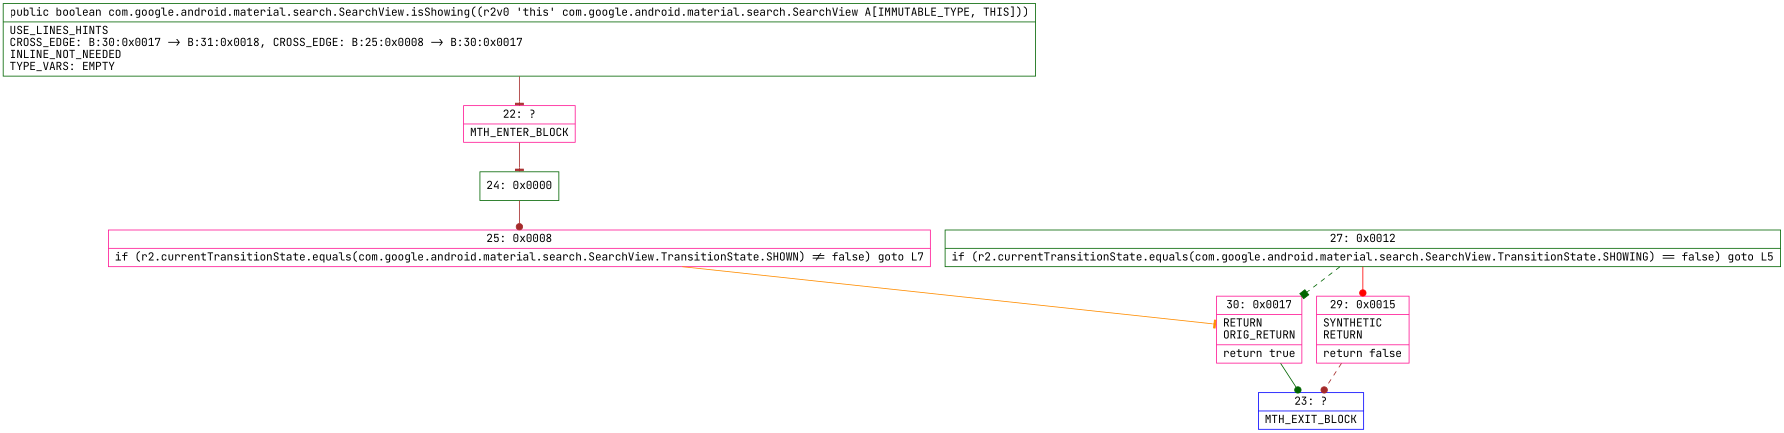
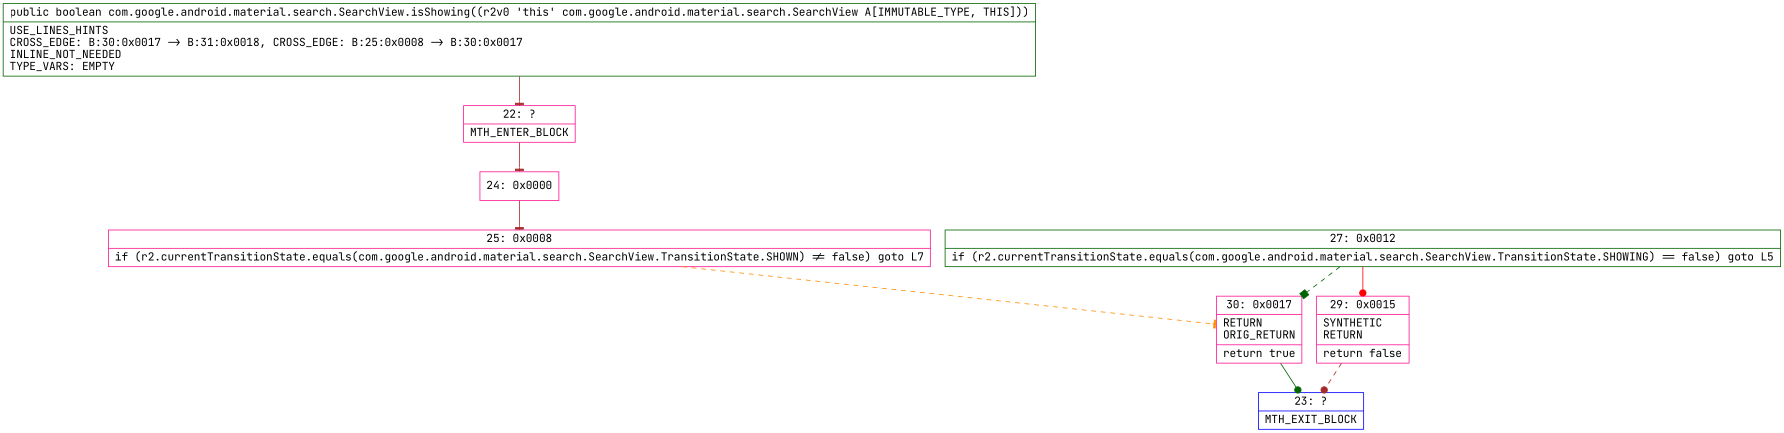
node "24: 0x0000": color darkgreen -> deeppink
edge "24: 0x0000" -> "25: 0x0008": arrowhead dot -> tee
edge "25: 0x0008" -> "30: 0x0017": style solid -> dashed
